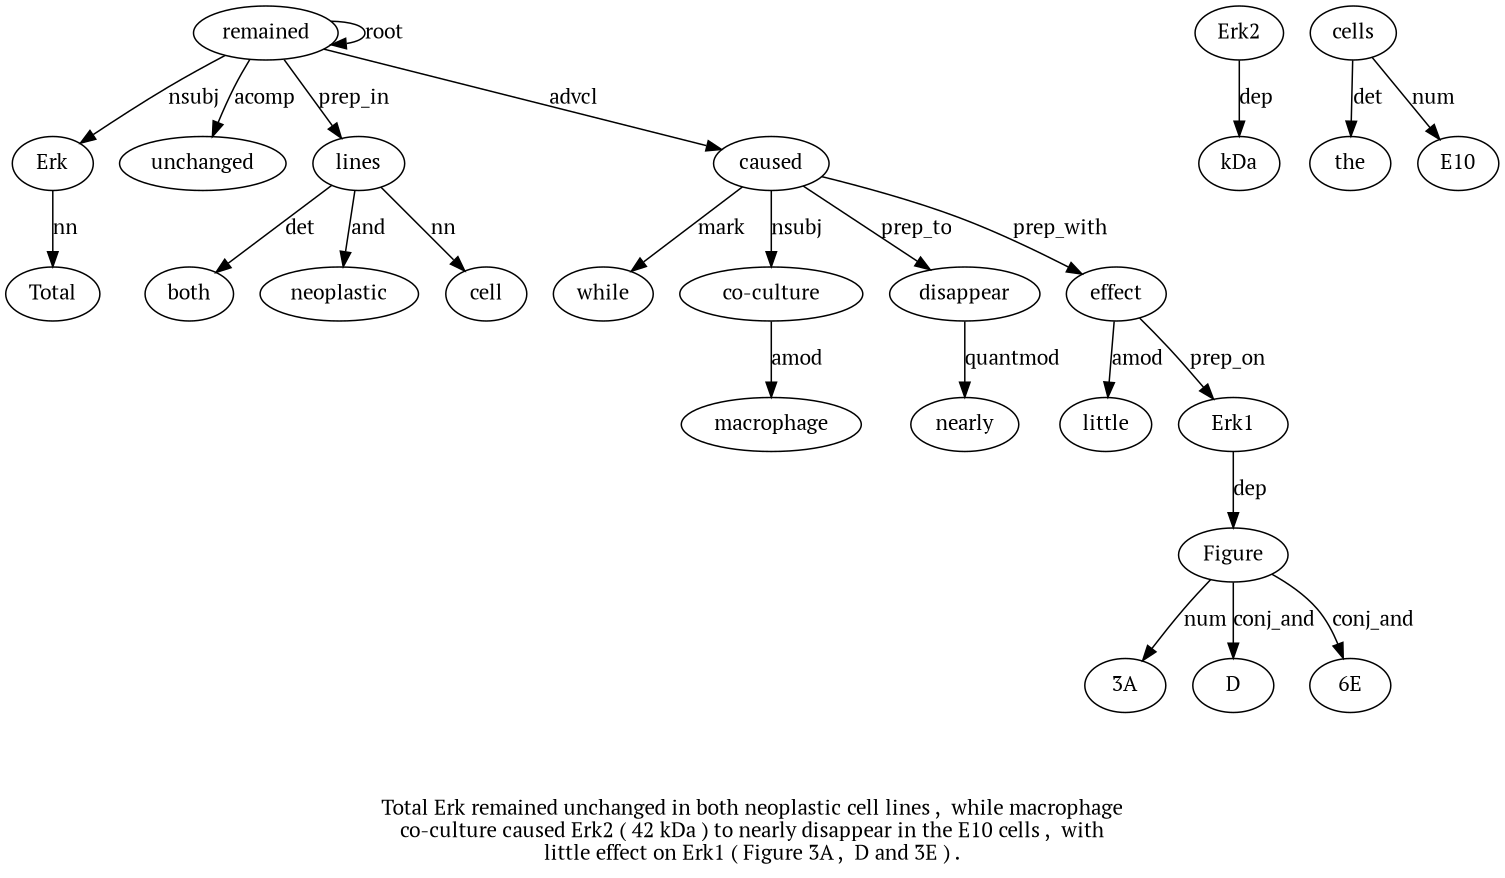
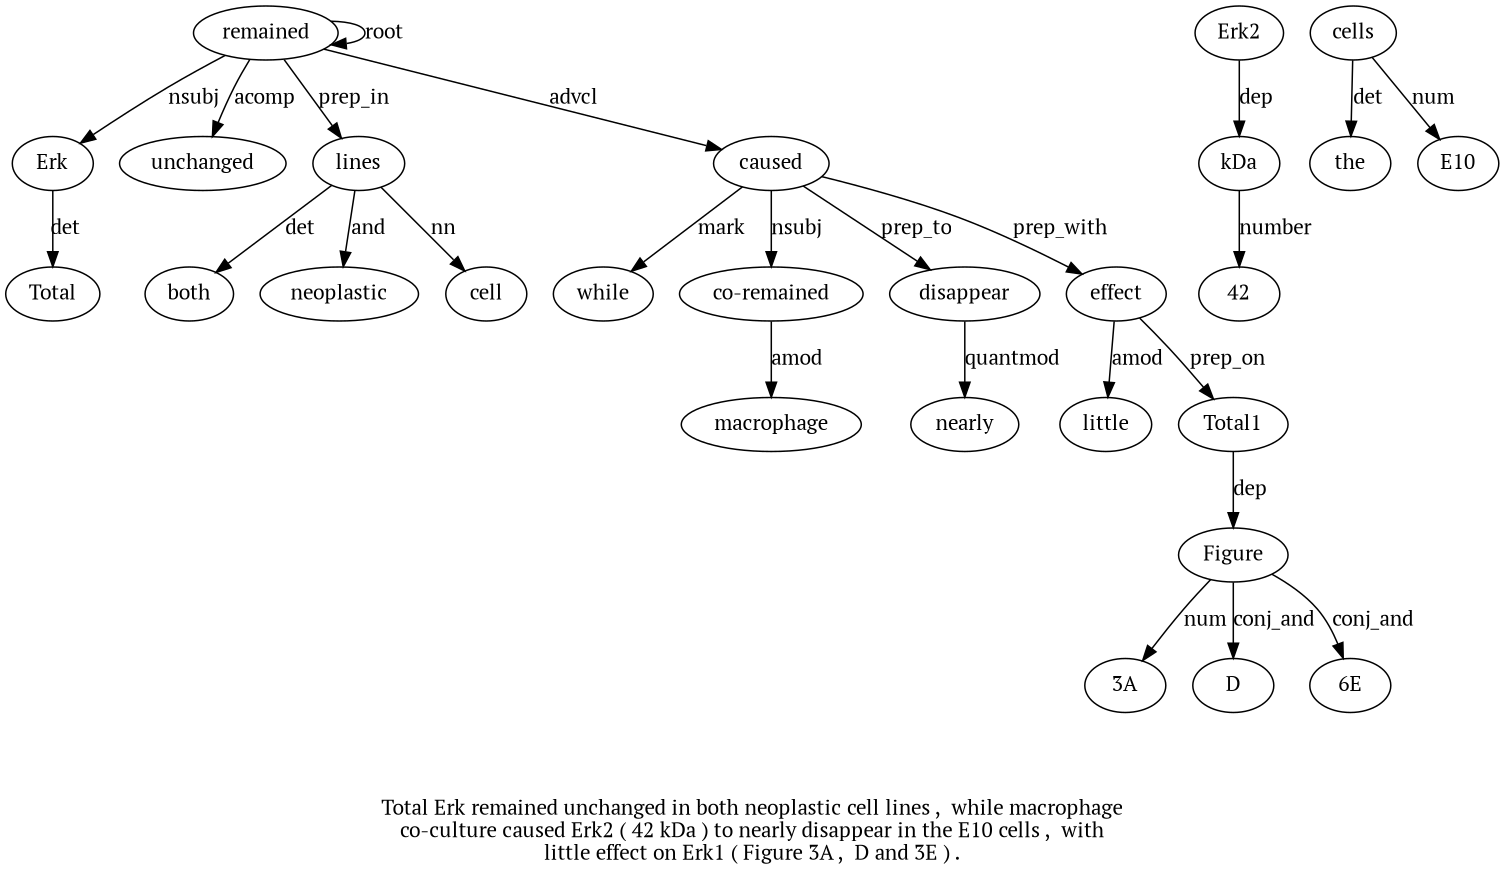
edge "Erk" -> "Total": label "nn" -> "det"
node "co-culture": label "co-culture" -> "co-remained"
node "42": added
node "Erk1": label "Erk1" -> "Total1"
